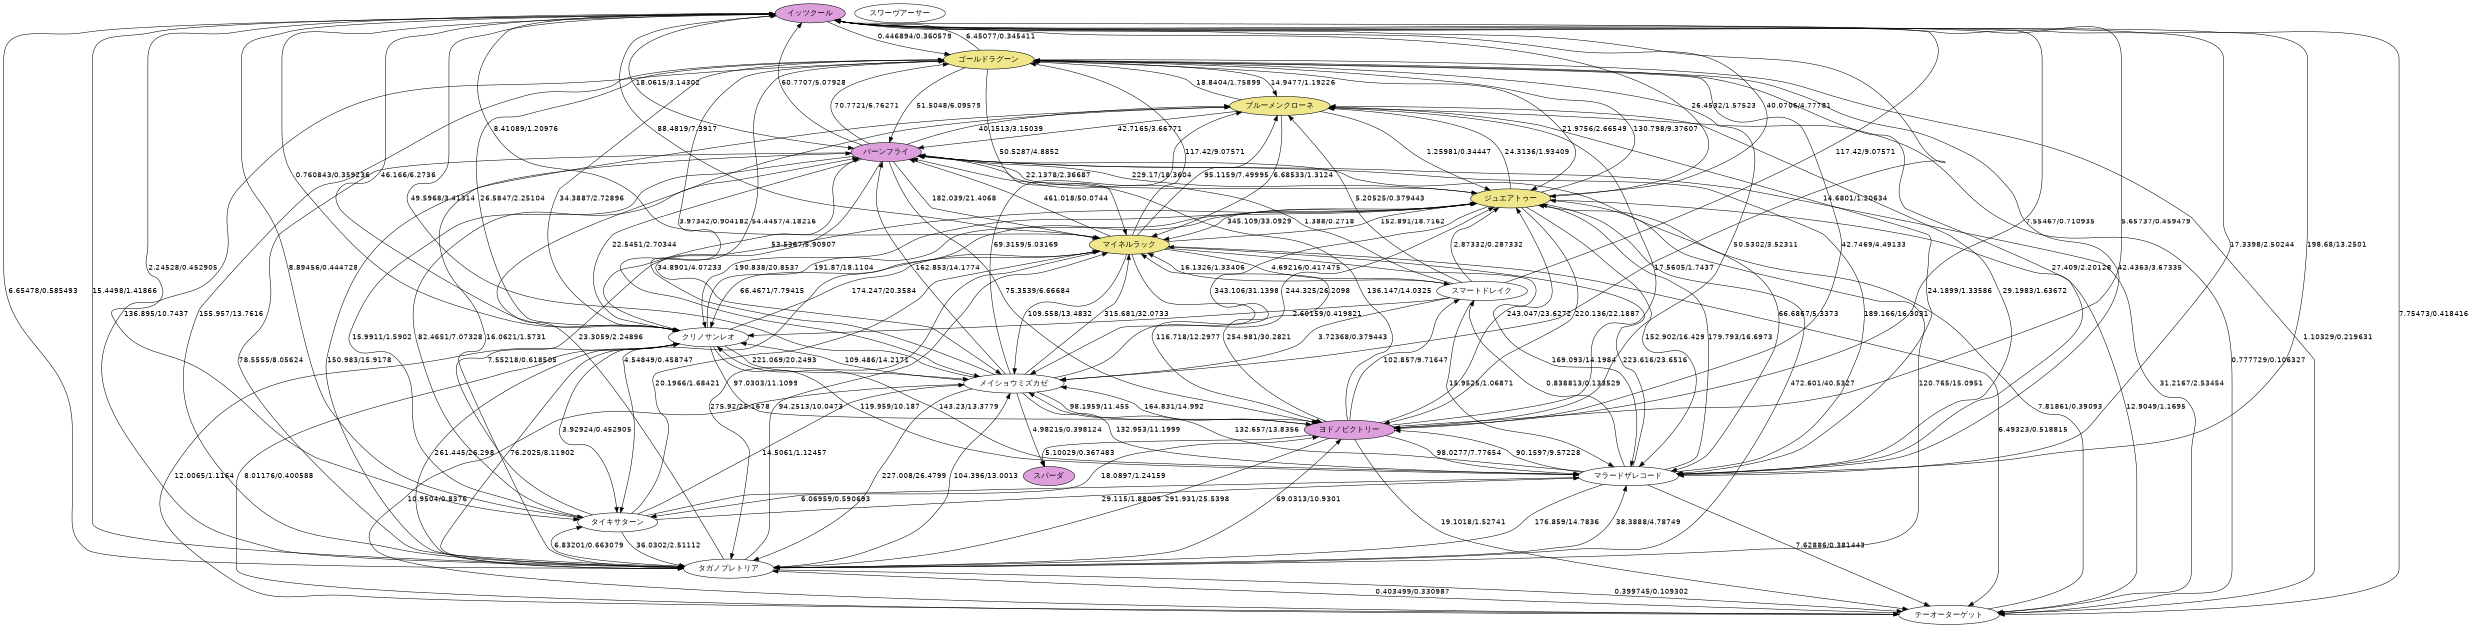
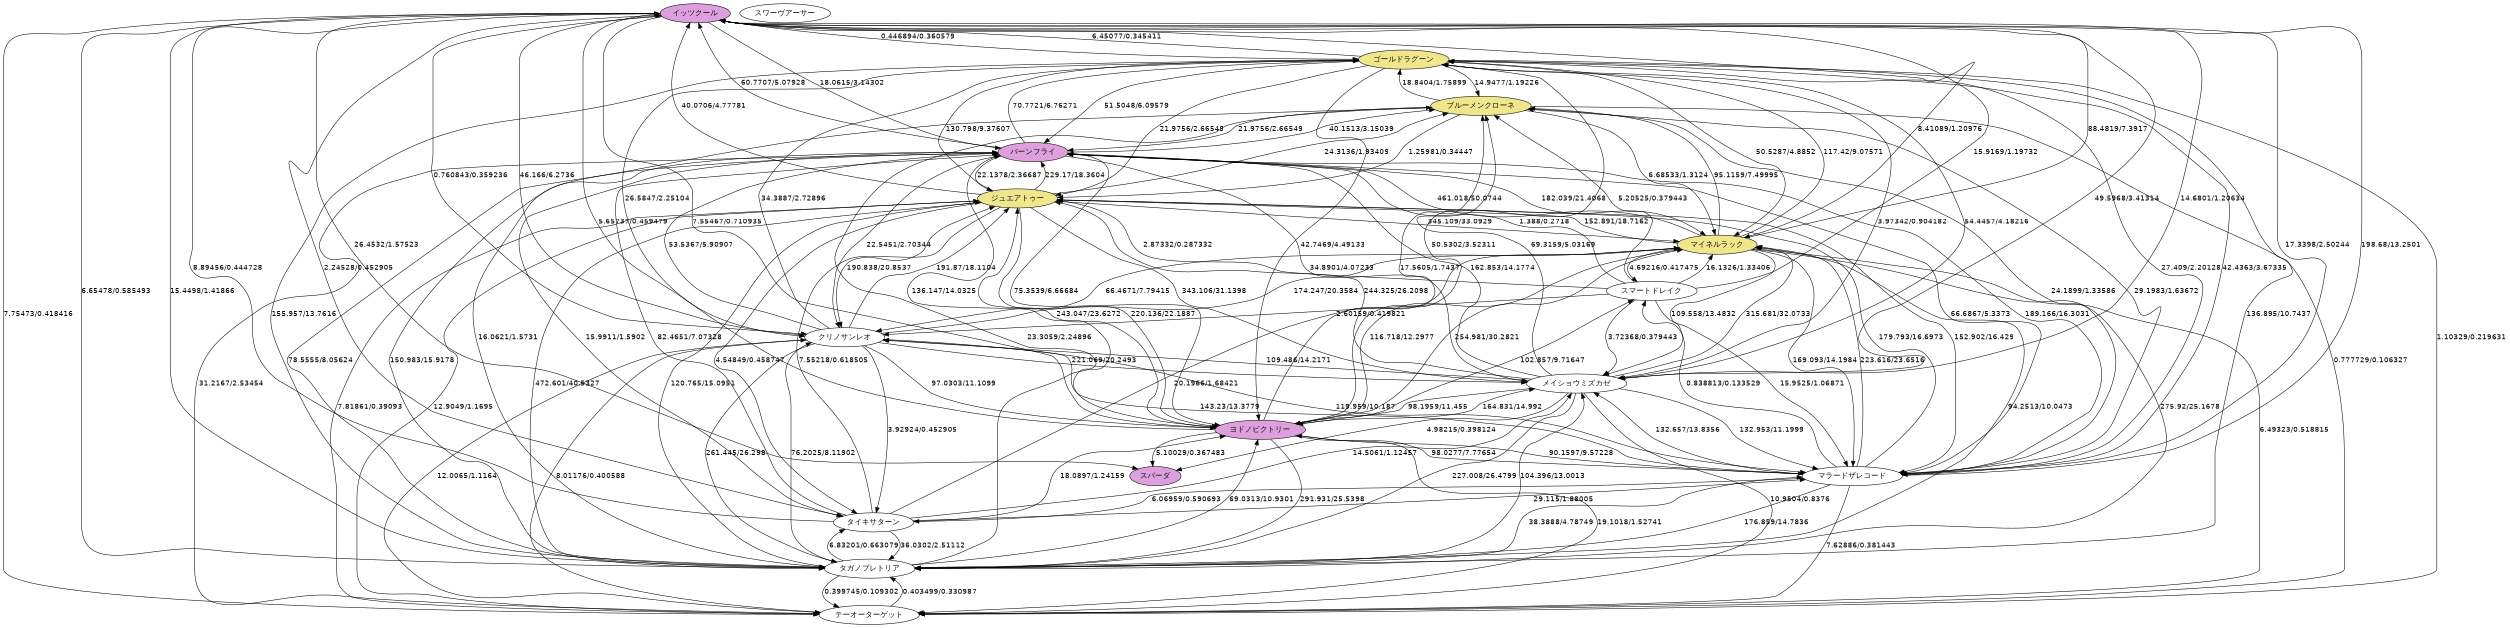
edge "イッツクール" -> "ジュエアトゥー": now "イッツクール" -> "スパーダ"
edge "ブルーメンクローネ" -> "バーンフライ": label "42.7165/3.66771" -> "21.9756/2.66549"
edge "スマートドレイク" -> "イッツクール": label "117.42/9.07571" -> "15.9169/1.19732"
